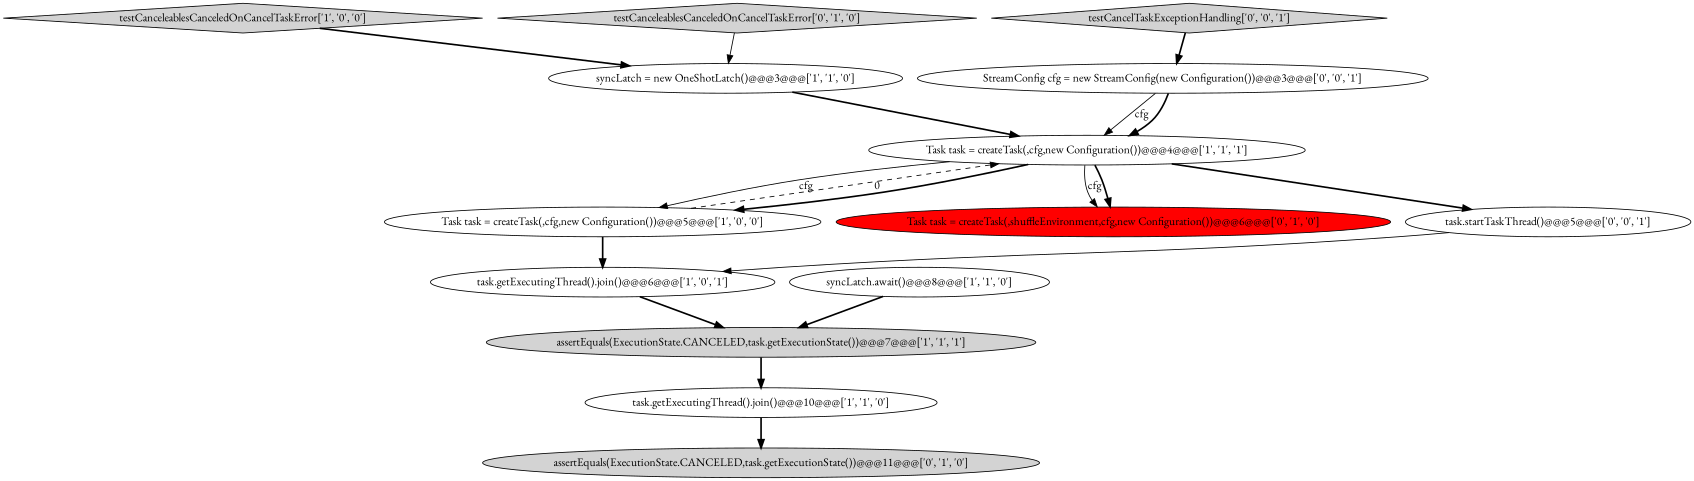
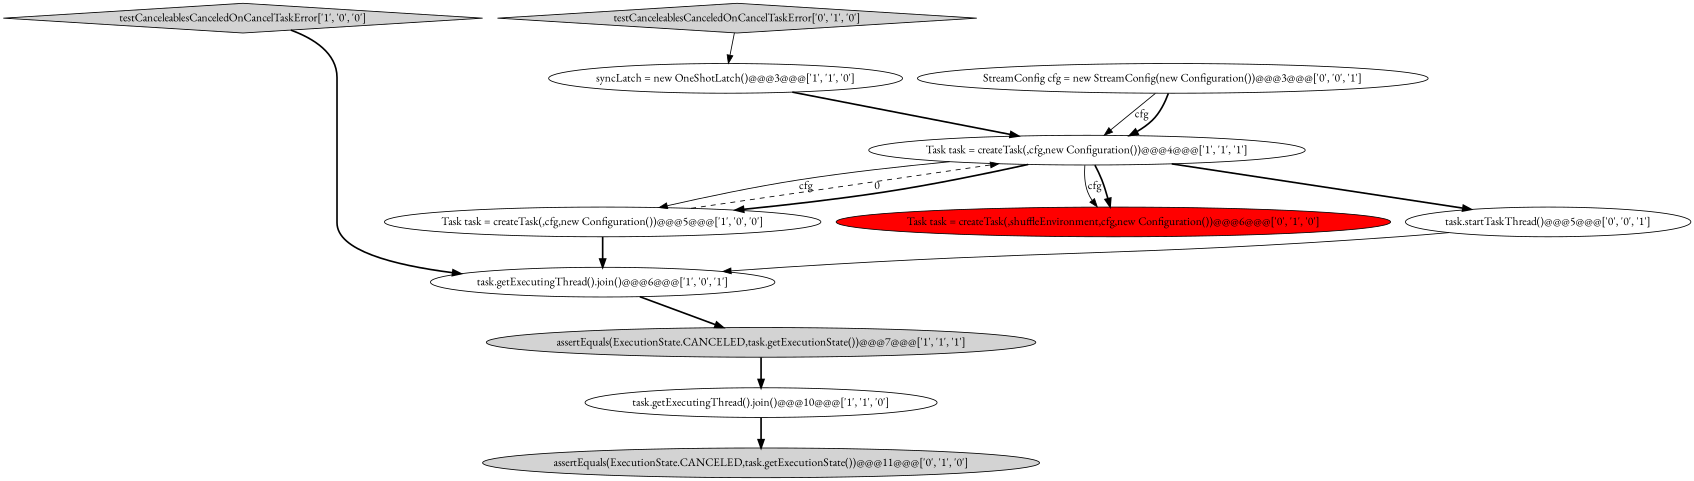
node "testCancelTaskExceptionHandling['0', '0', '1']": removed
edge "testCanceleablesCanceledOnCancelTaskError['1', '0', '0']" -> "syncLatch = new OneShotLatch()@@@3@@@['1', '1', '0']": now "testCanceleablesCanceledOnCancelTaskError['1', '0', '0']" -> "task.getExecutingThread().join()@@@6@@@['1', '0', '1']"
node "syncLatch.await()@@@8@@@['1', '1', '0']": removed
